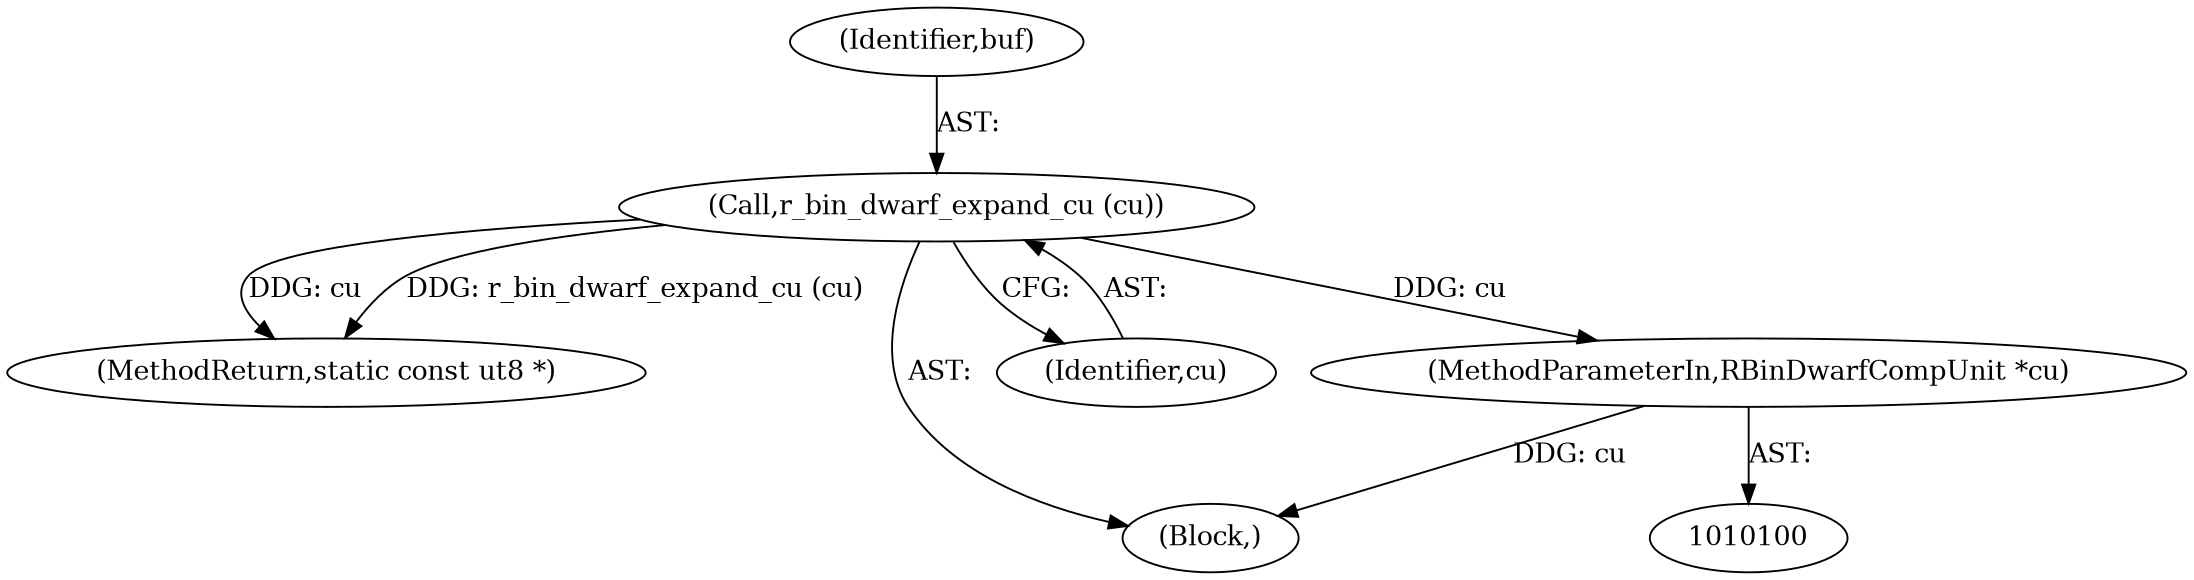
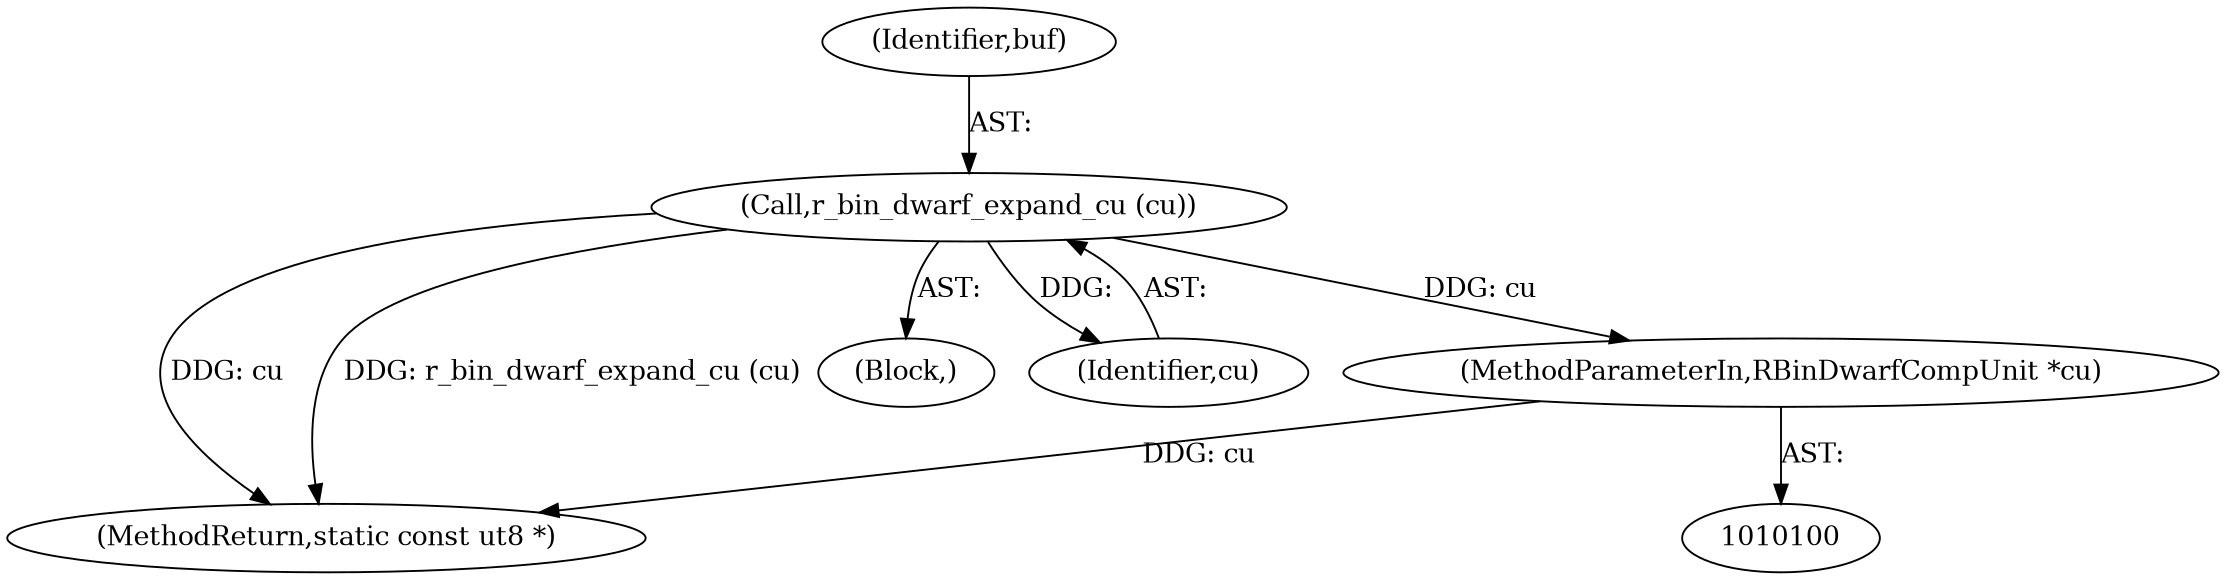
edge "(Call,r_bin_dwarf_expand_cu (cu))" -> "(Identifier,cu)": label "CFG: " -> "DDG: "
edge "(MethodParameterIn,RBinDwarfCompUnit *cu)" -> "(Block,)": now "(MethodParameterIn,RBinDwarfCompUnit *cu)" -> "(MethodReturn,static const ut8 *)"
